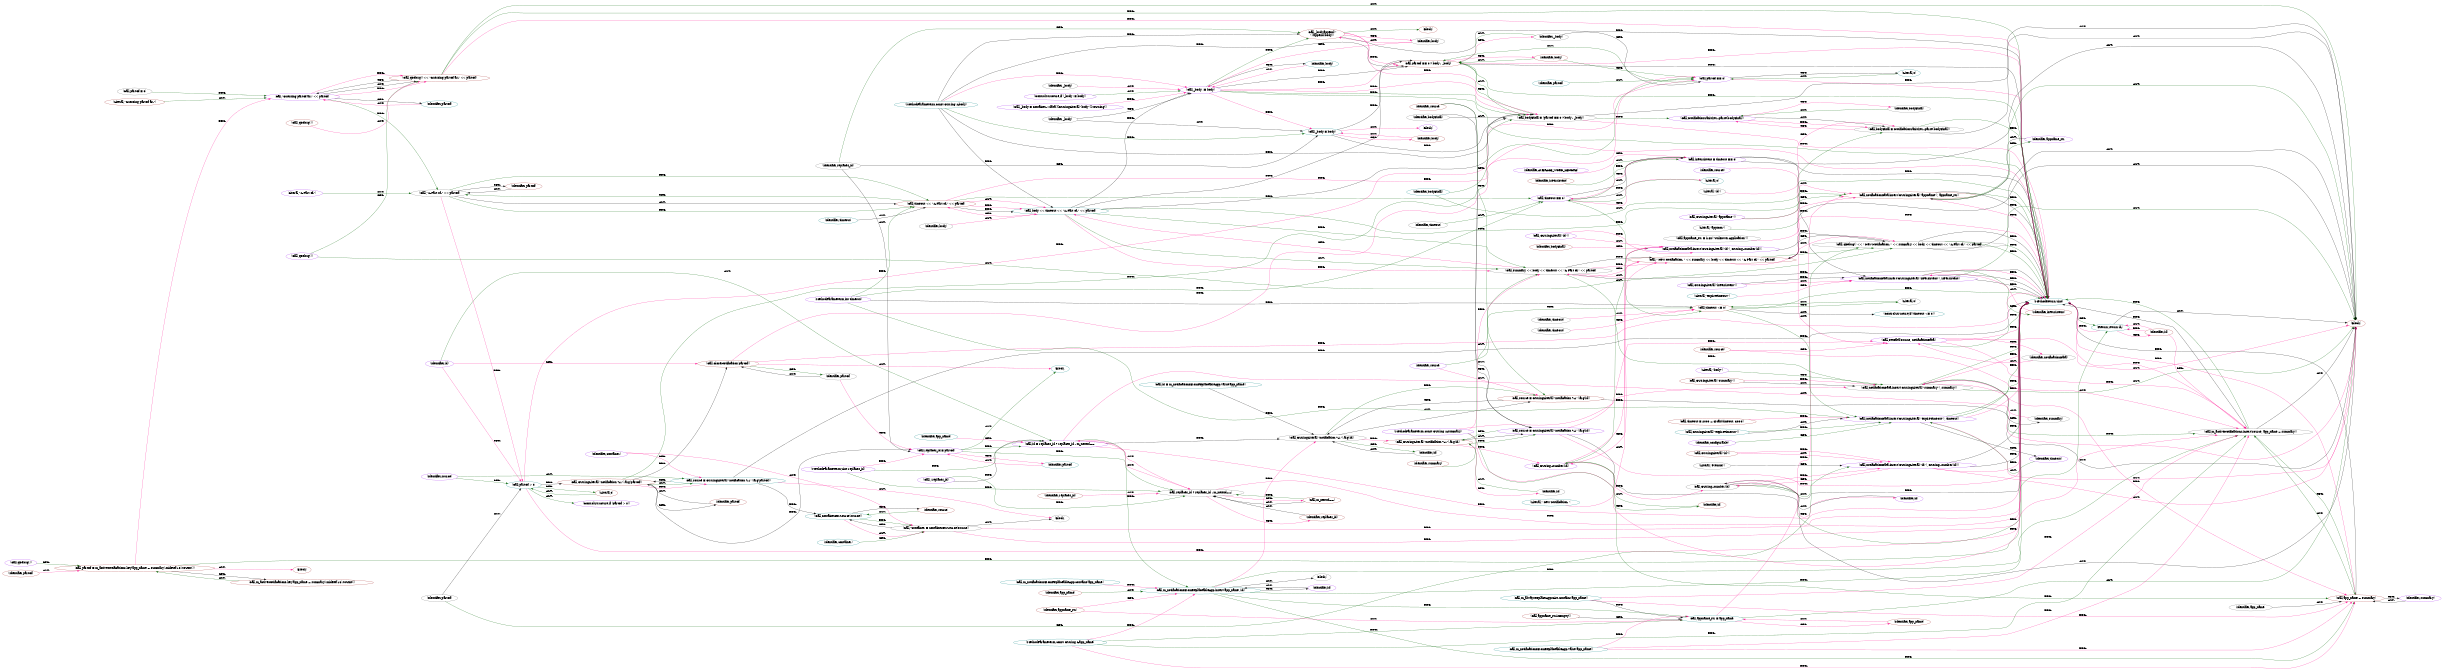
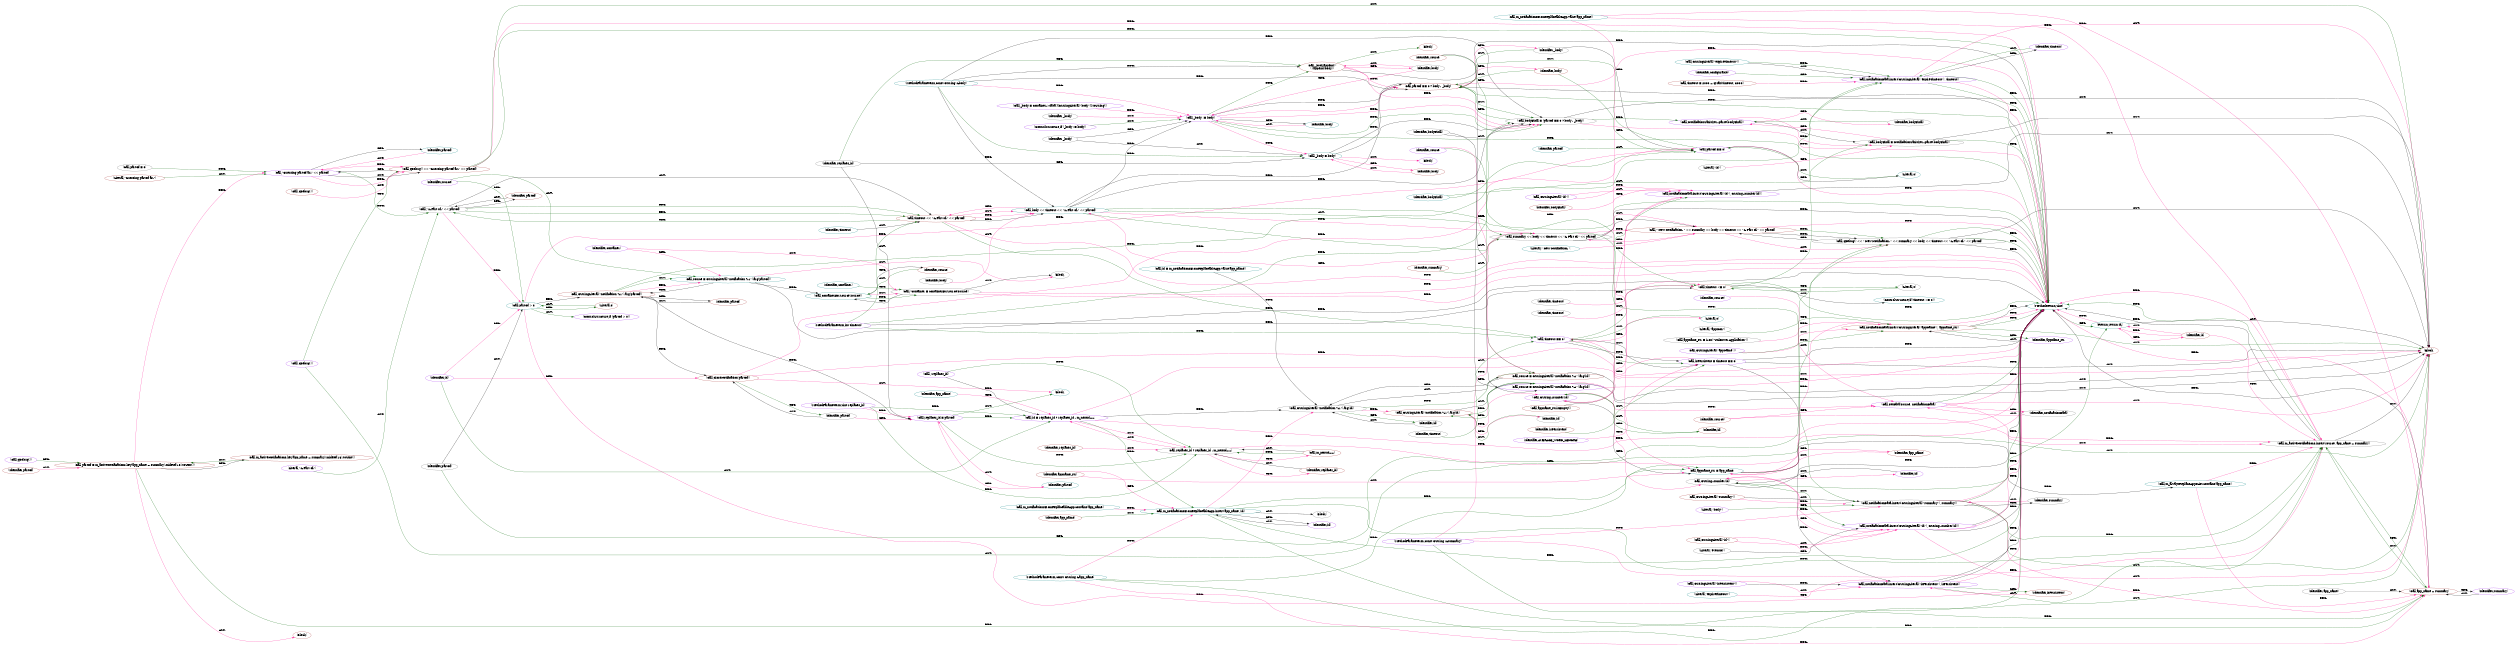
edge "(Call,replaces_id ? replaces_id : m_nextId++)" -> "(MethodReturn,uint)": label "DDG: " -> "CFG: "
edge "(Call,m_alwaysReplaceAppsList.contains(app_name))" -> "(Call,appname_str = app_name)": reversed
